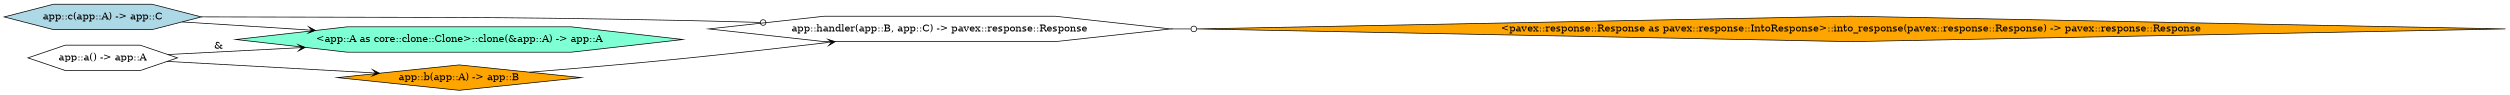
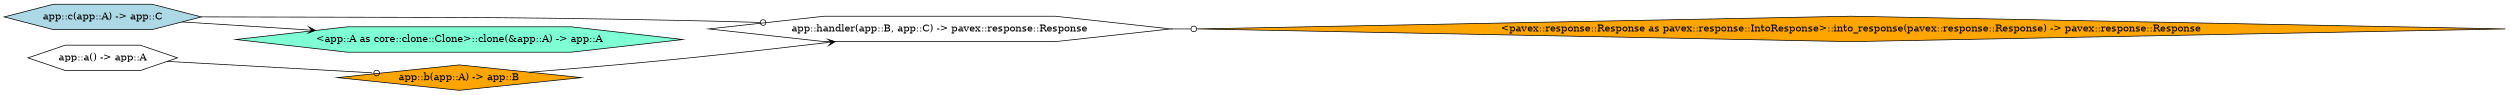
edge "app::a() -> app::A" -> "<app::A as core::clone::Clone>::clone(&app::A) -> app::A": removed, label "&"
edge "app::a() -> app::A" -> "app::b(app::A) -> app::B": arrowhead vee -> odot
